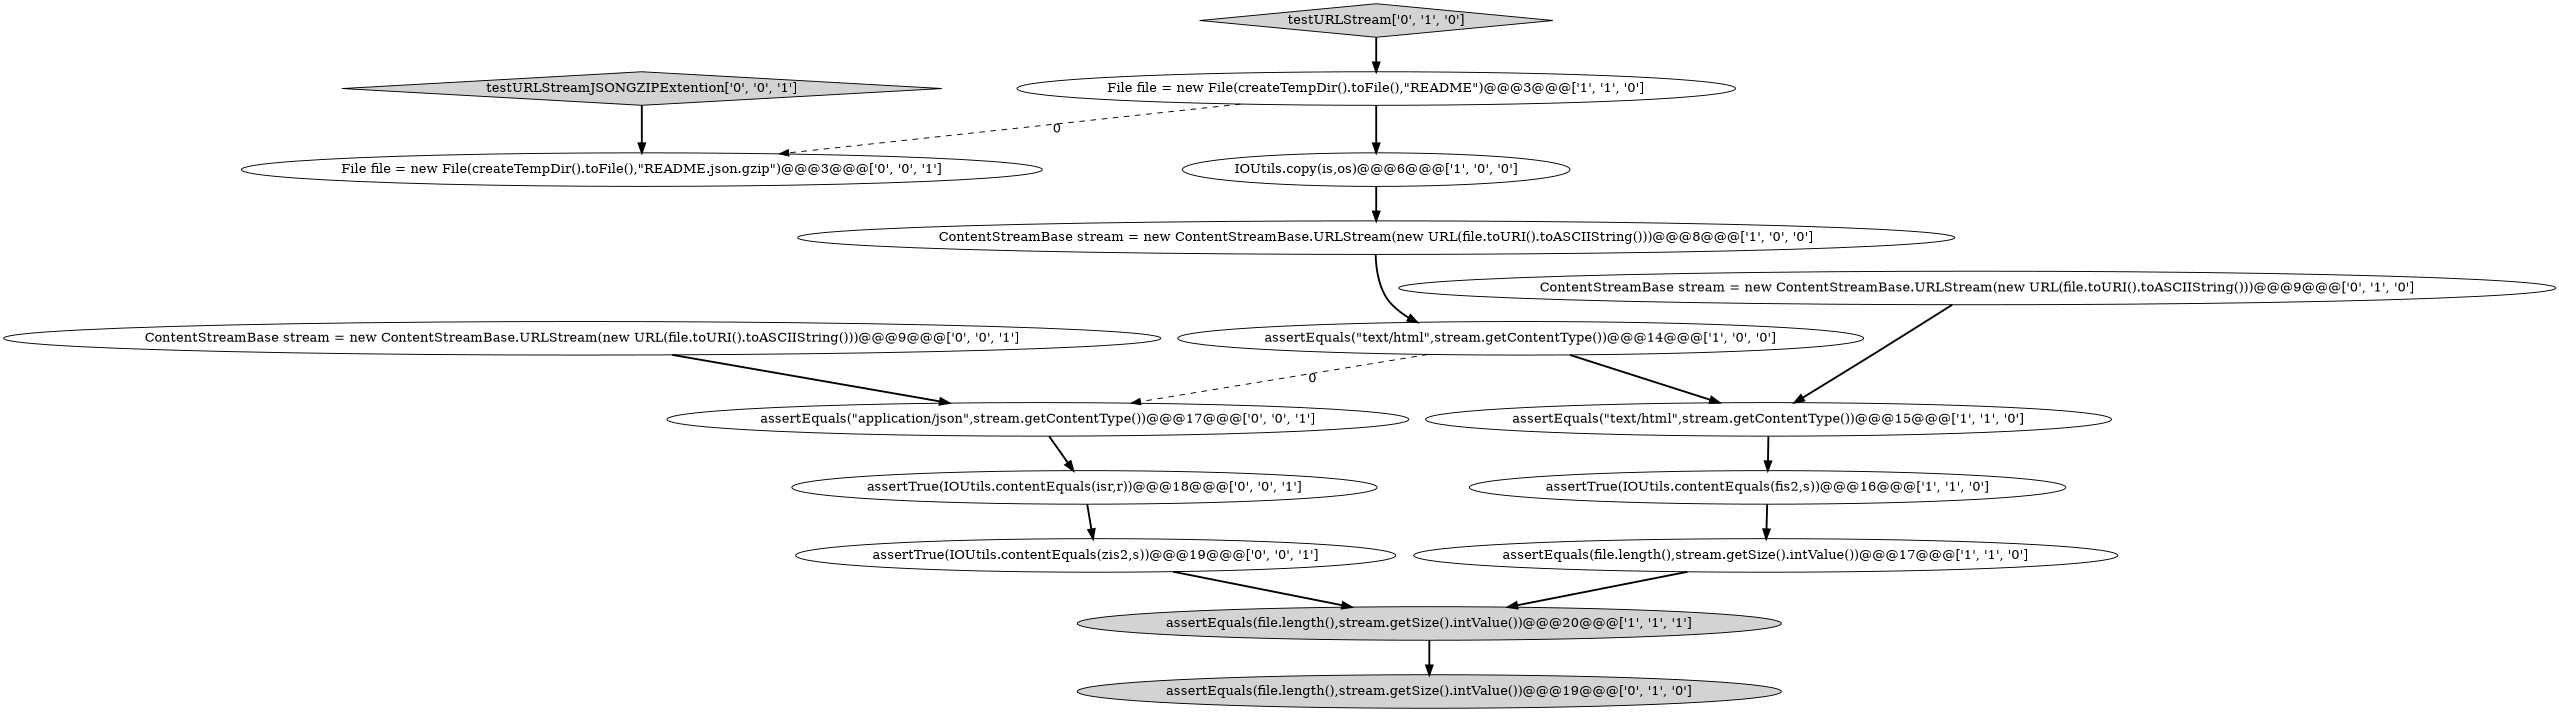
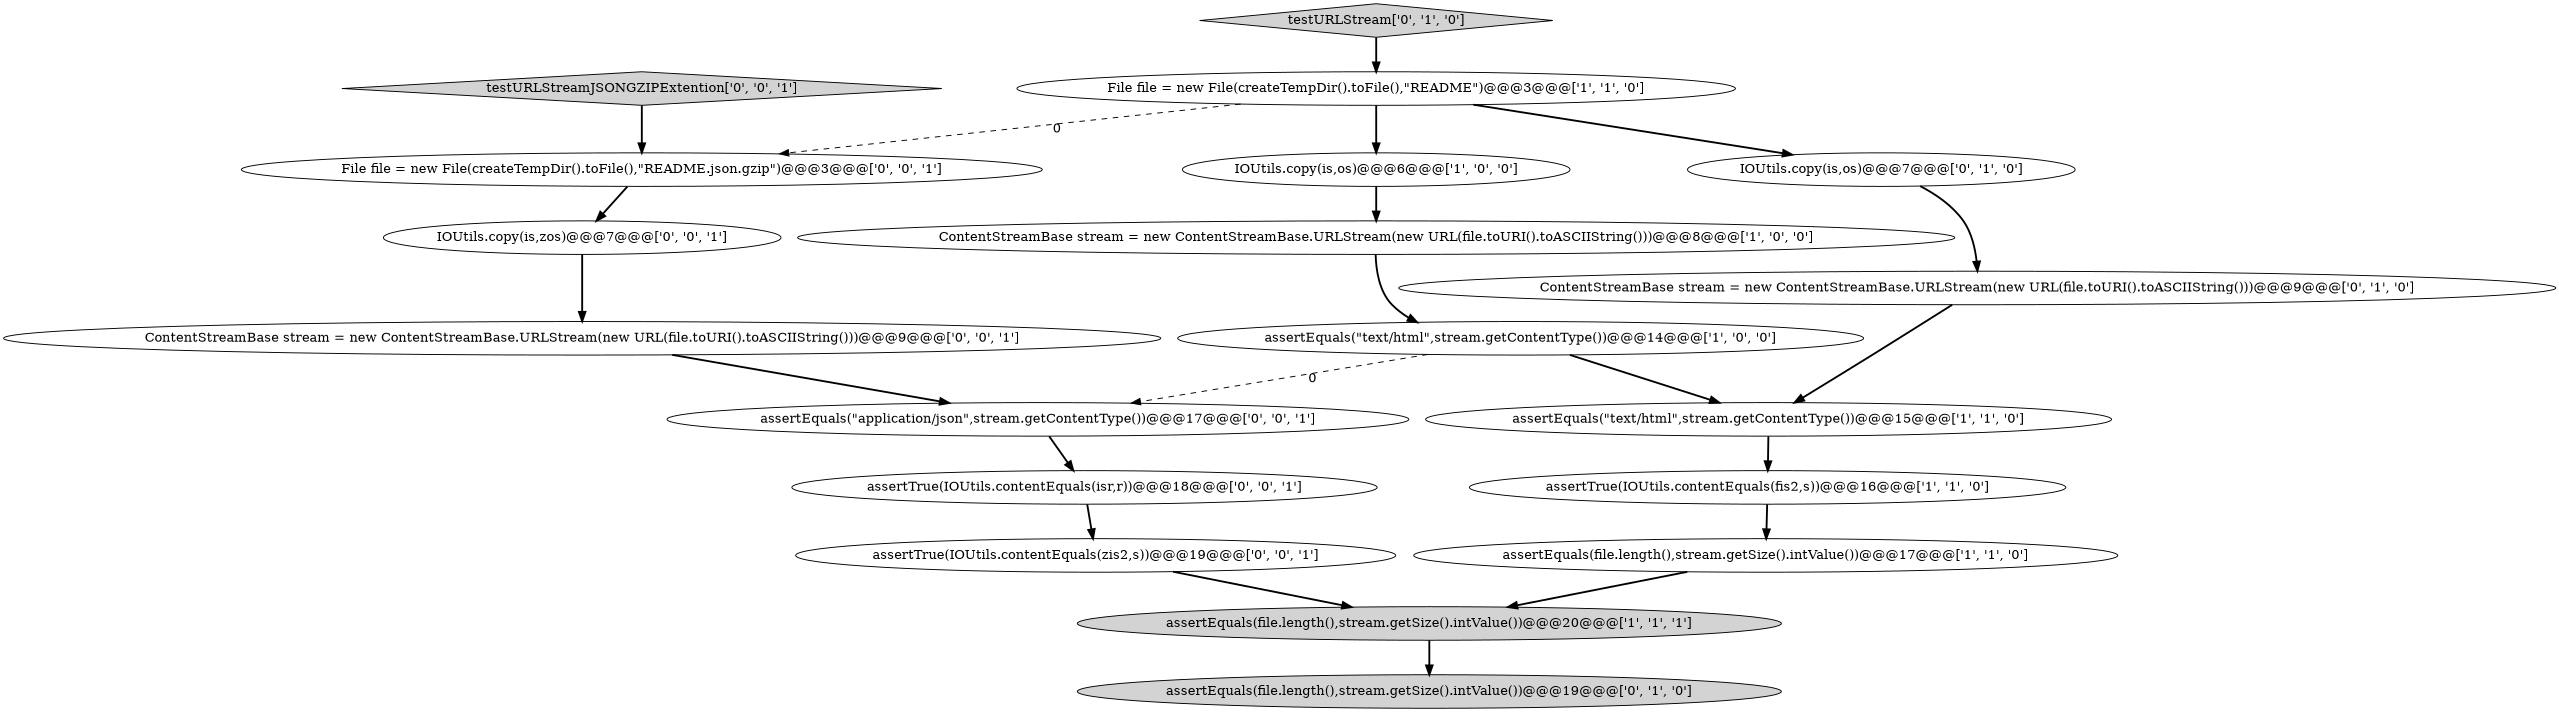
node "IOUtils.copy(is,os)@@@7@@@['0', '1', '0']": added
node "IOUtils.copy(is,zos)@@@7@@@['0', '0', '1']": added
